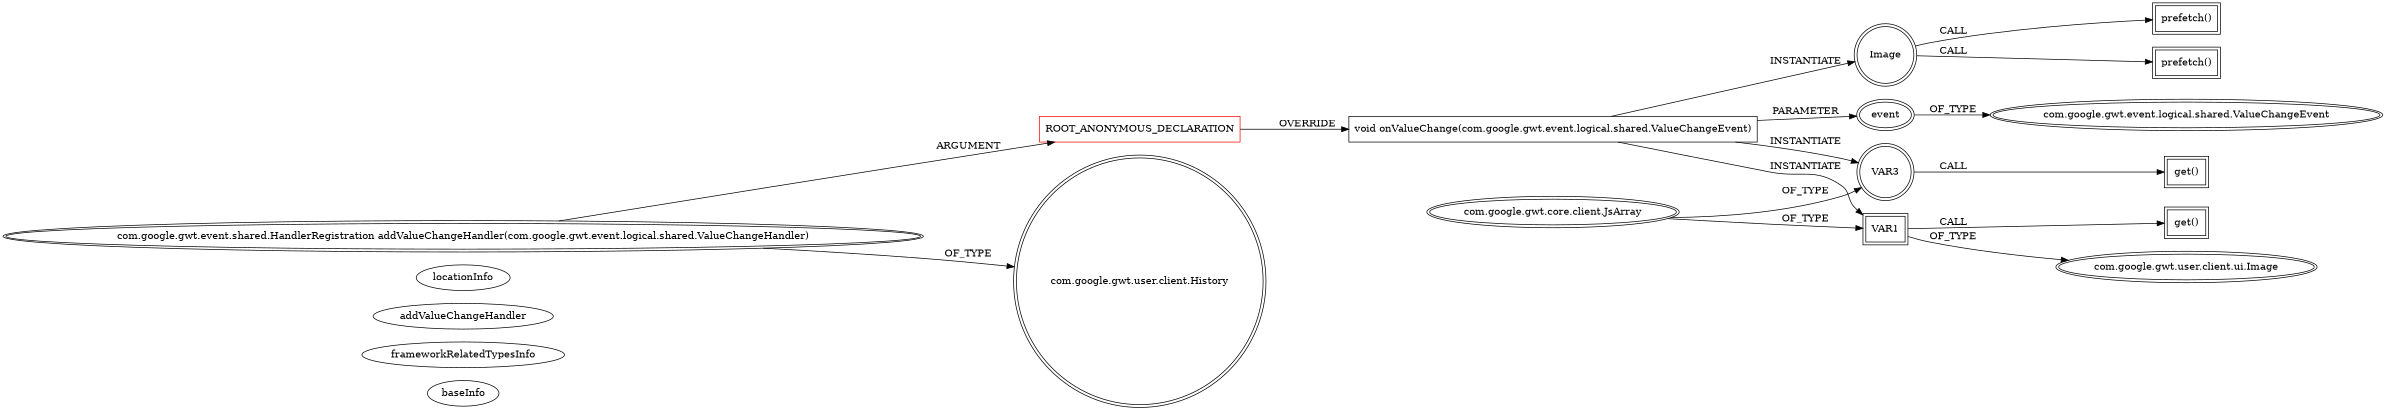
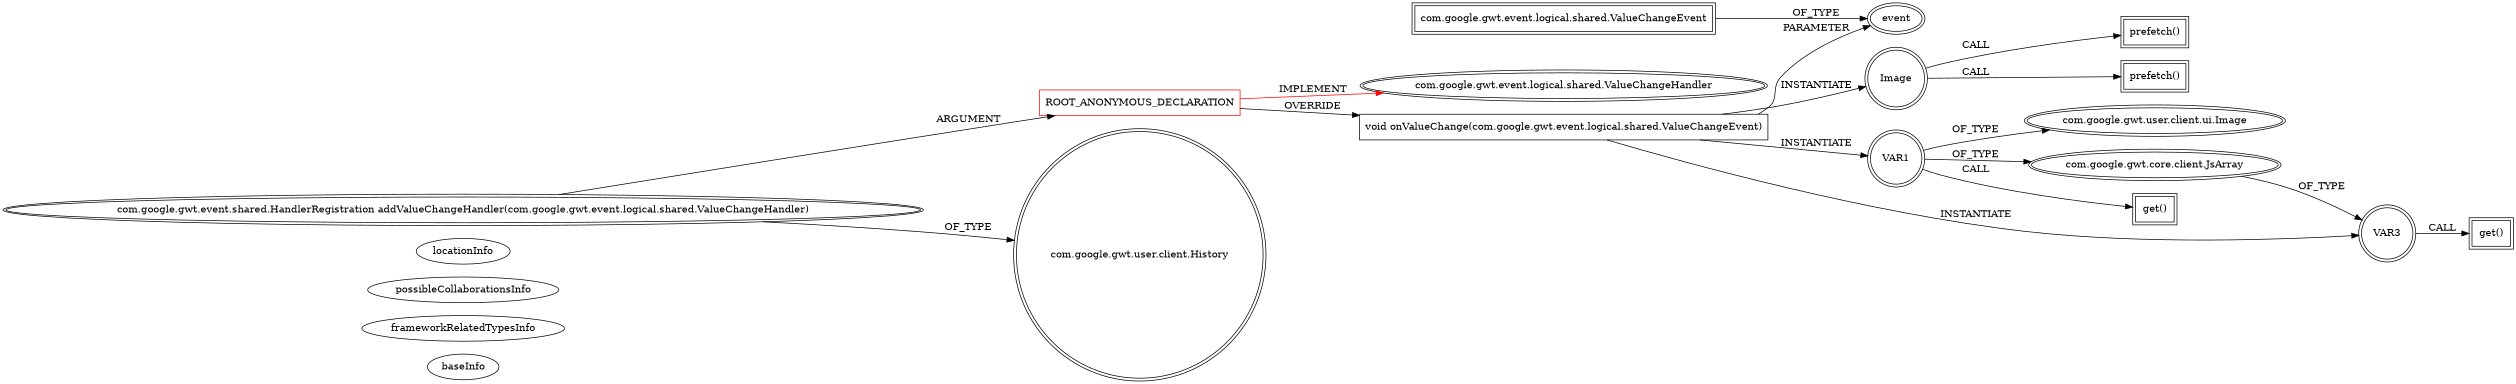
node "com.google.gwt.event.logical.shared.ValueChangeHandler": added
edge "event" -> "com.google.gwt.event.logical.shared.ValueChangeEvent": reversed
node "com.google.gwt.event.logical.shared.ValueChangeEvent": shape ellipse -> box
edge "com.google.gwt.core.client.JsArray" -> "VAR1": reversed
node "VAR1": shape box -> circle
node "addValueChangeHandler": label "addValueChangeHandler" -> "possibleCollaborationsInfo"
